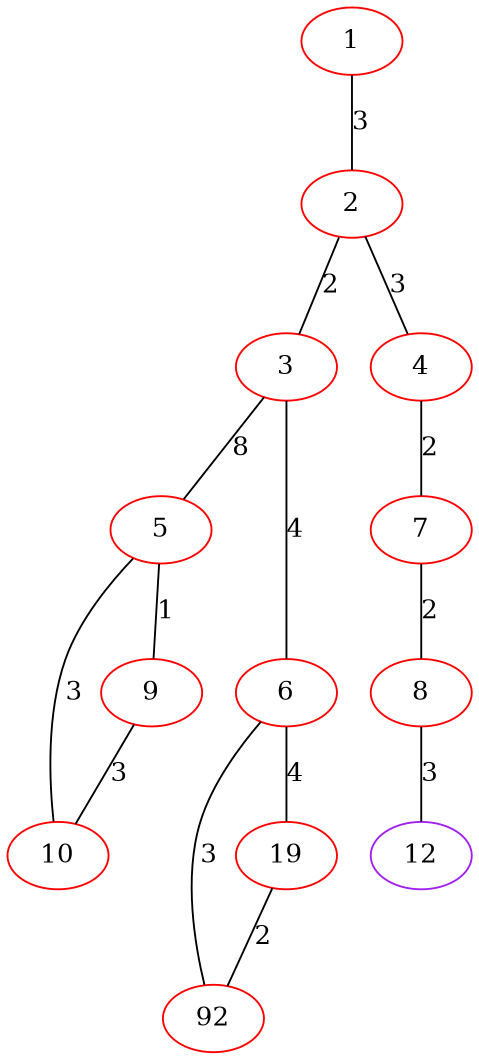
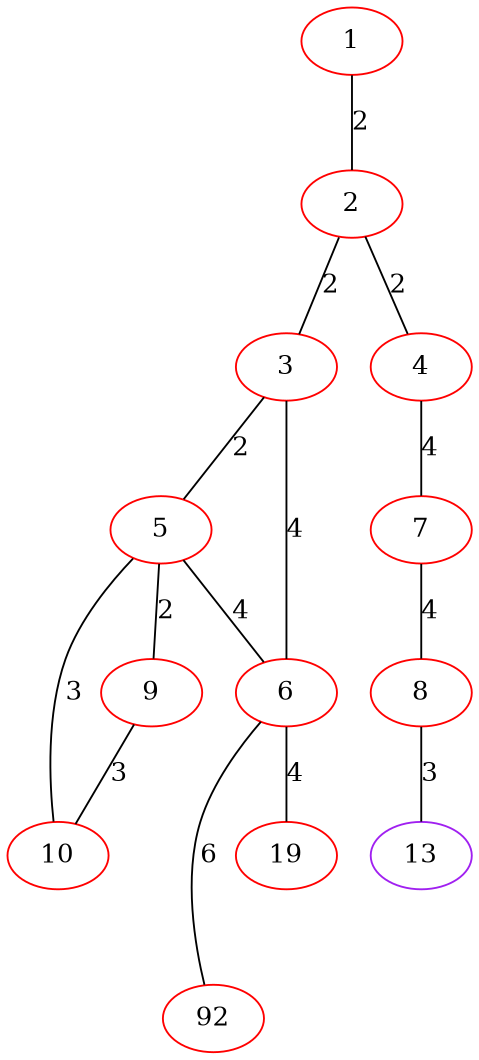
edge "1" -- "2": label "3" -> "2"
edge "2" -- "4": label "3" -> "2"
edge "3" -- "5": label "8" -> "2"
edge "4" -- "7": label "2" -> "4"
edge "5" -- "9": label "1" -> "2"
edge "5" -- "6": added, label "4"
edge "7" -- "8": label "2" -> "4"
edge "6" -- "92": label "3" -> "6"
node "12": label "12" -> "13"
edge "19" -- "92": removed, label "2"
